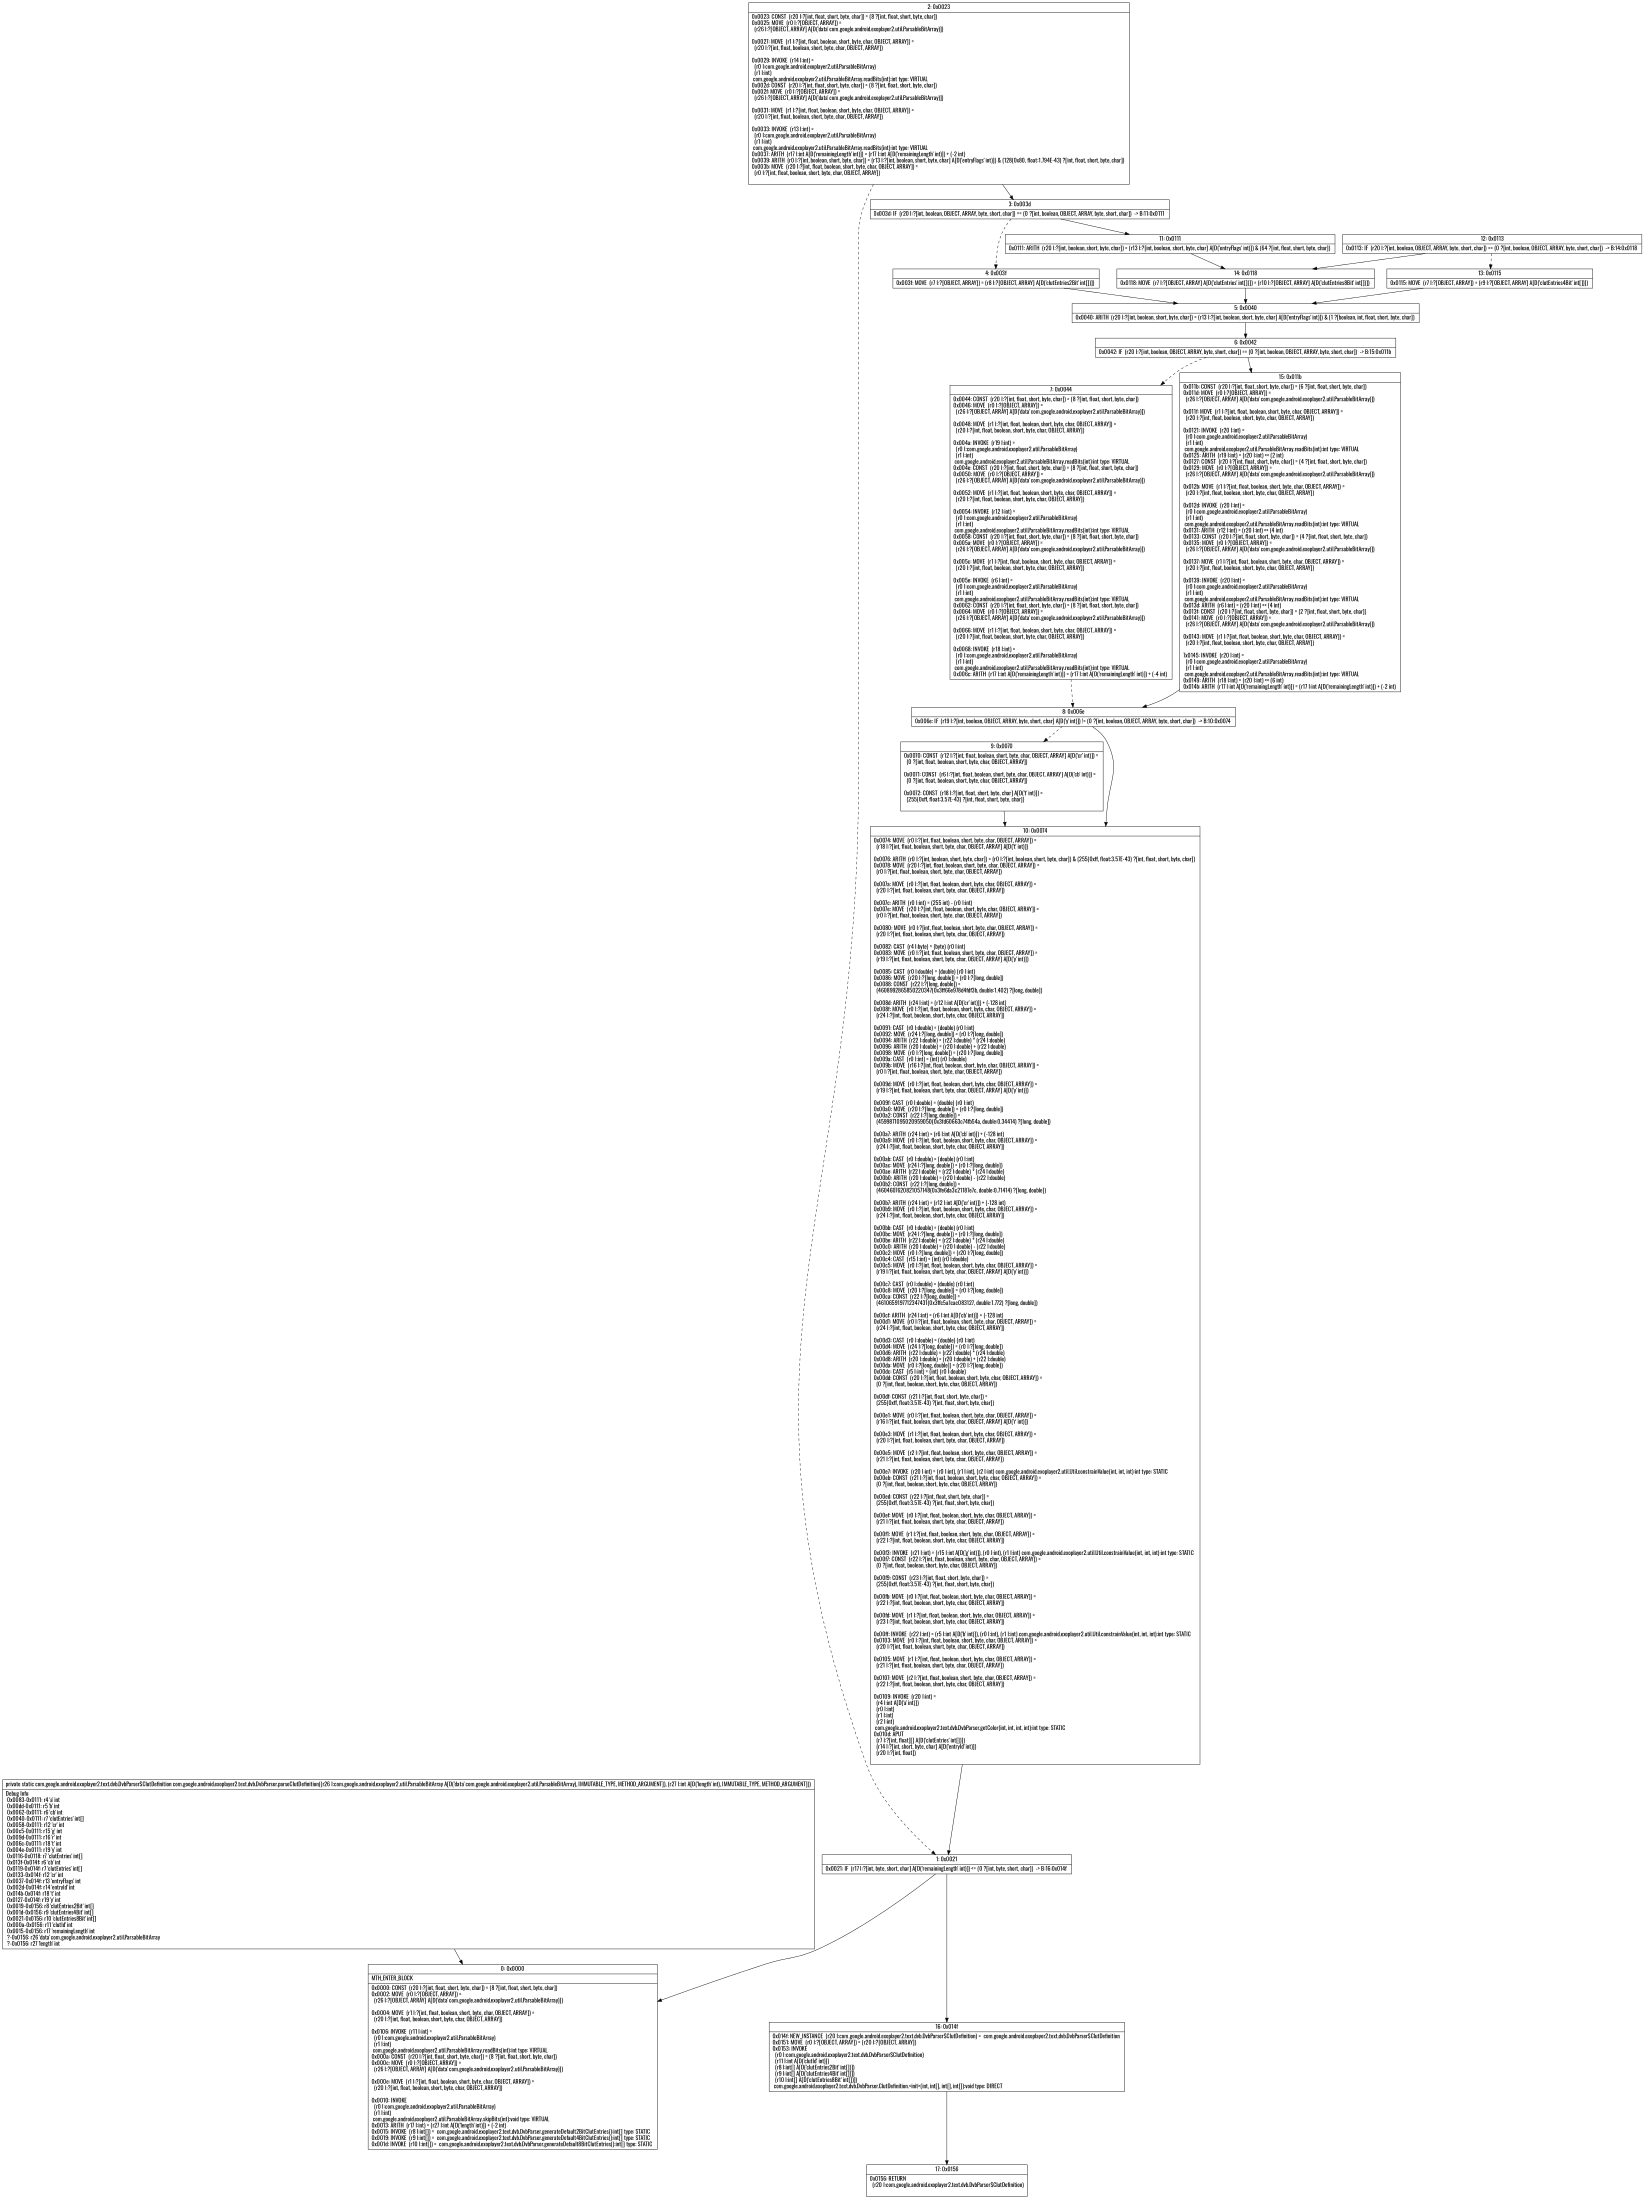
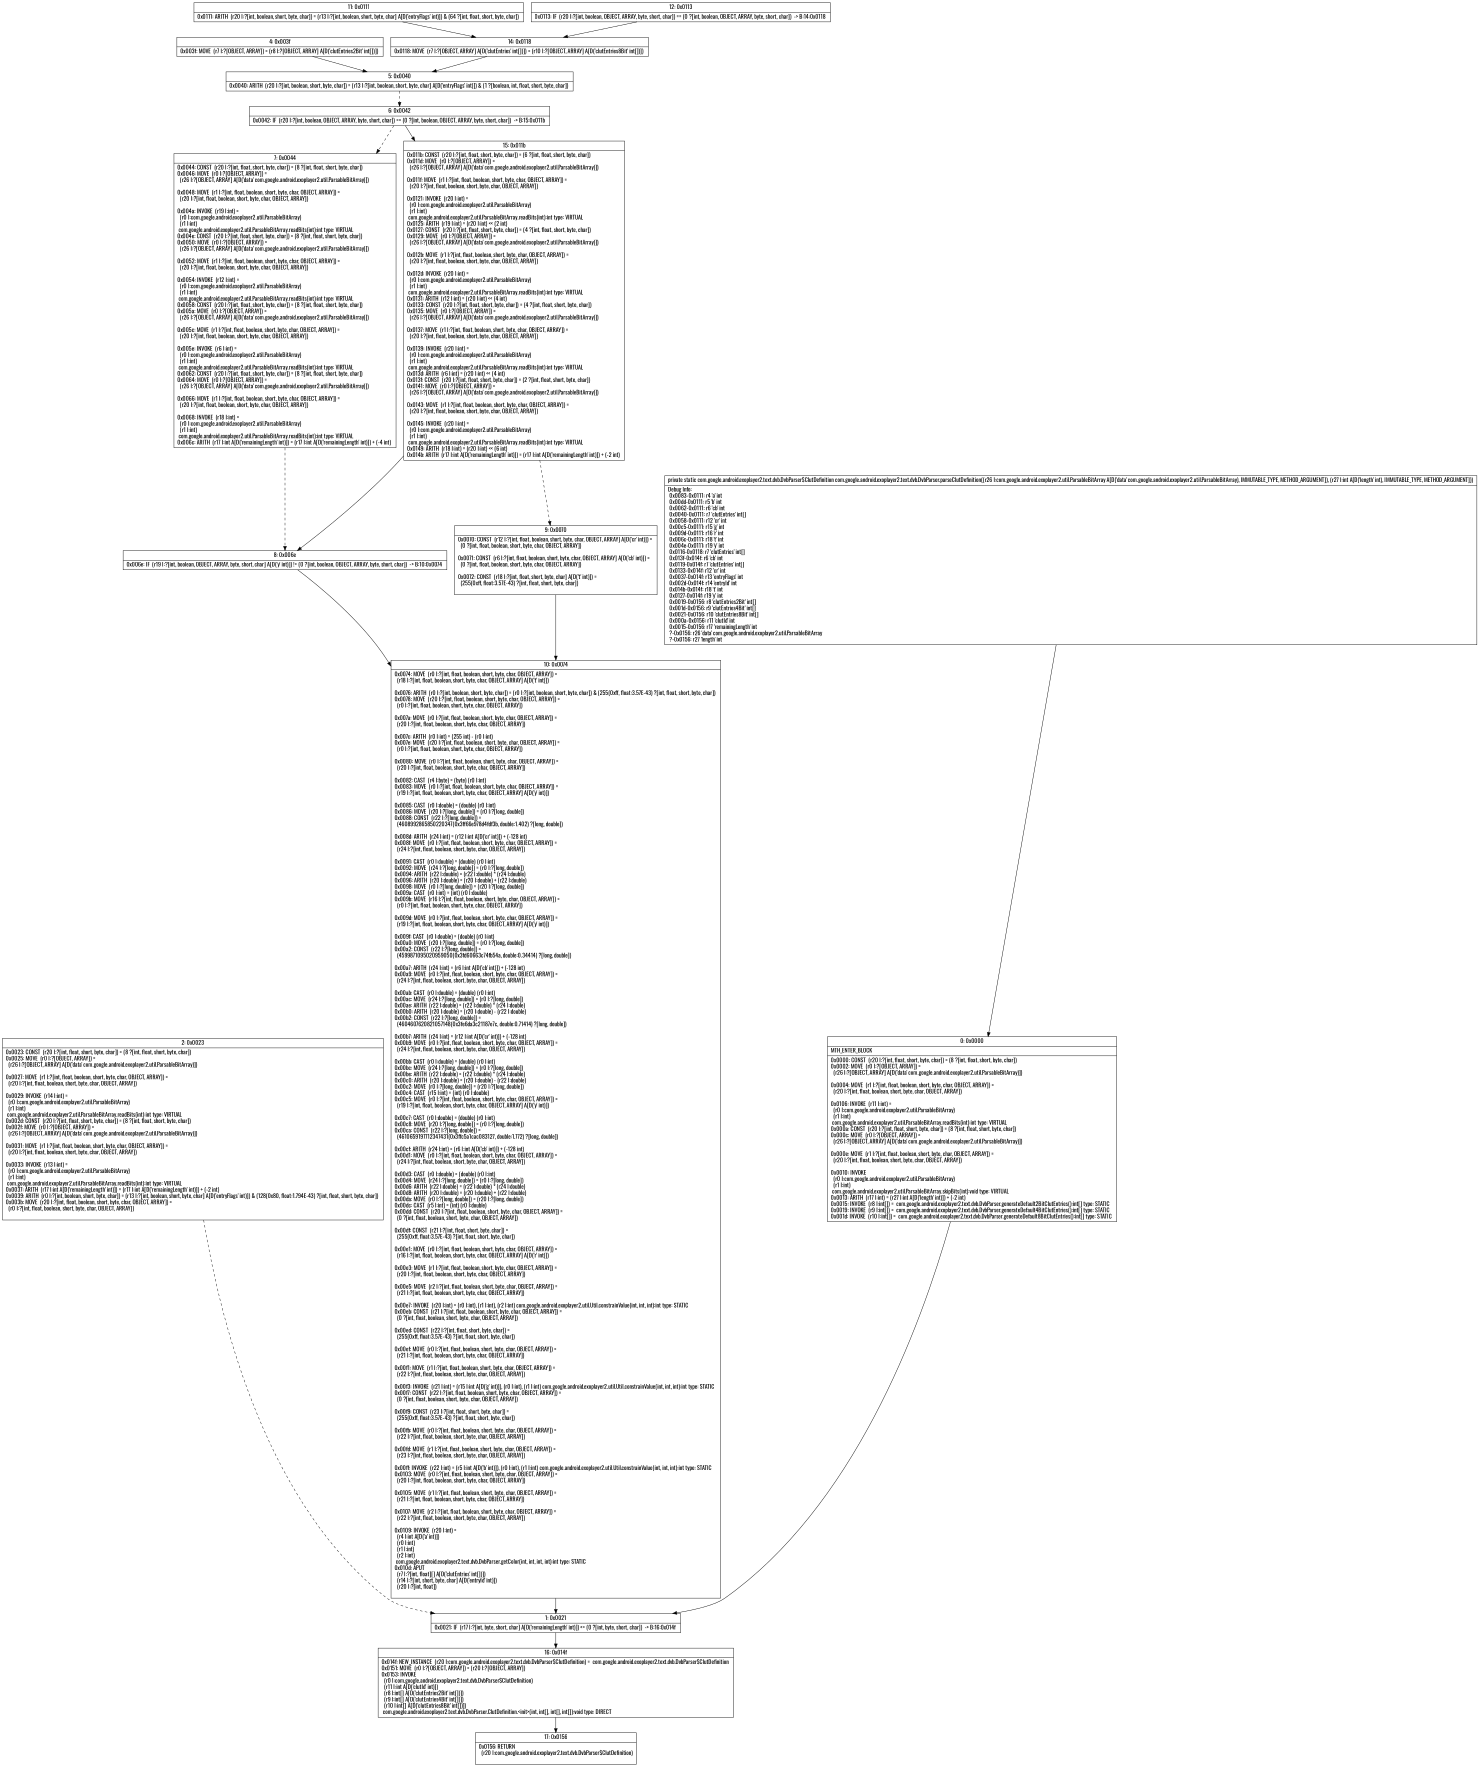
node "3: 0x003d": removed
node "13: 0x0115": removed
edge "5: 0x0040" -> "6: 0x0042": style solid -> dashed
node "15: 0x011b": text "7x0145: INVOKE  (r20 I:int) =" -> "0x0145: INVOKE  (r20 I:int) ="
edge "8: 0x006e" -> "9: 0x0070": now "15: 0x011b" -> "9: 0x0070"
edge "1: 0x0021" -> "0: 0x0000": reversed
